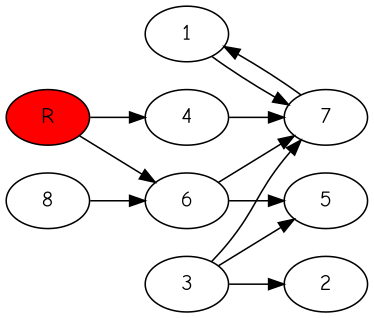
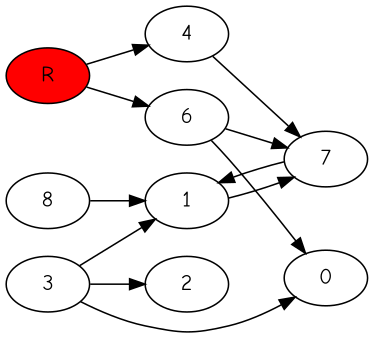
edge "8" -> "6": now "8" -> "1"
node "5": label "5" -> "0"
edge "3" -> "7": now "3" -> "1"
